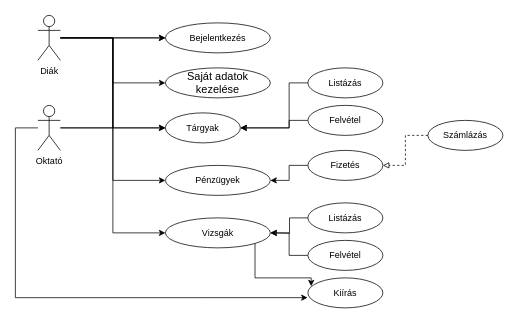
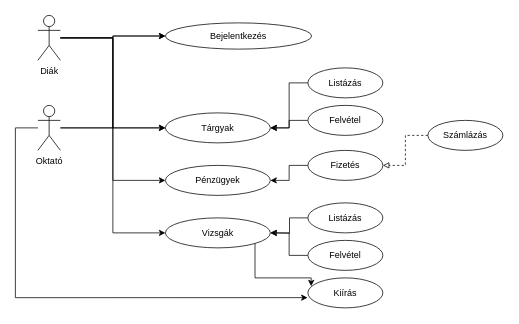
node "Bejelentkezés": size 105x30 -> 146x26
edge "Diák" -> "Saját adatok kezelése": removed
node "Saját adatok kezelése": removed
node "Tárgyak": size 75x30 -> 105x30
